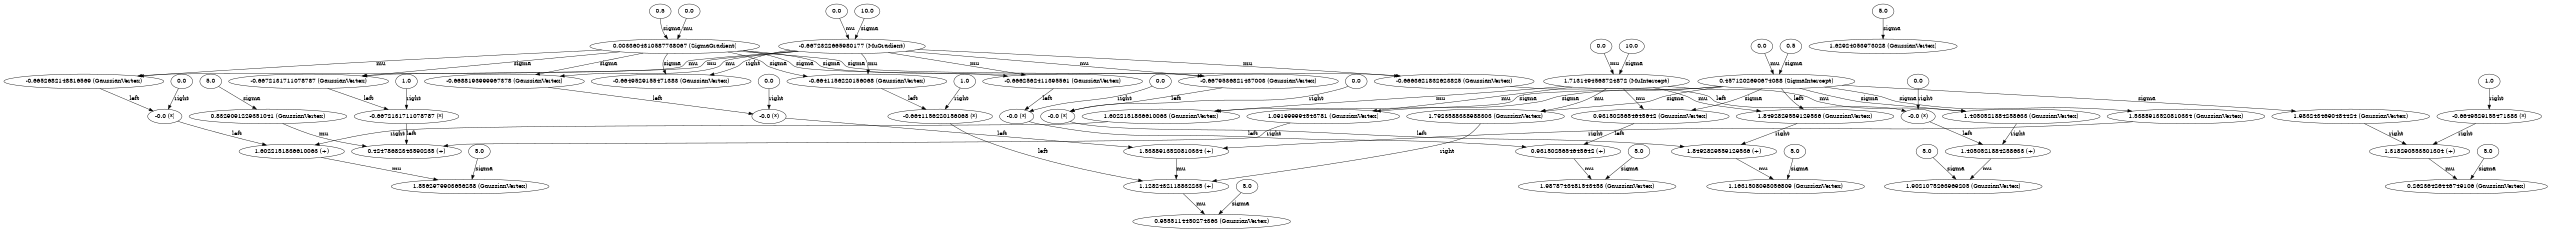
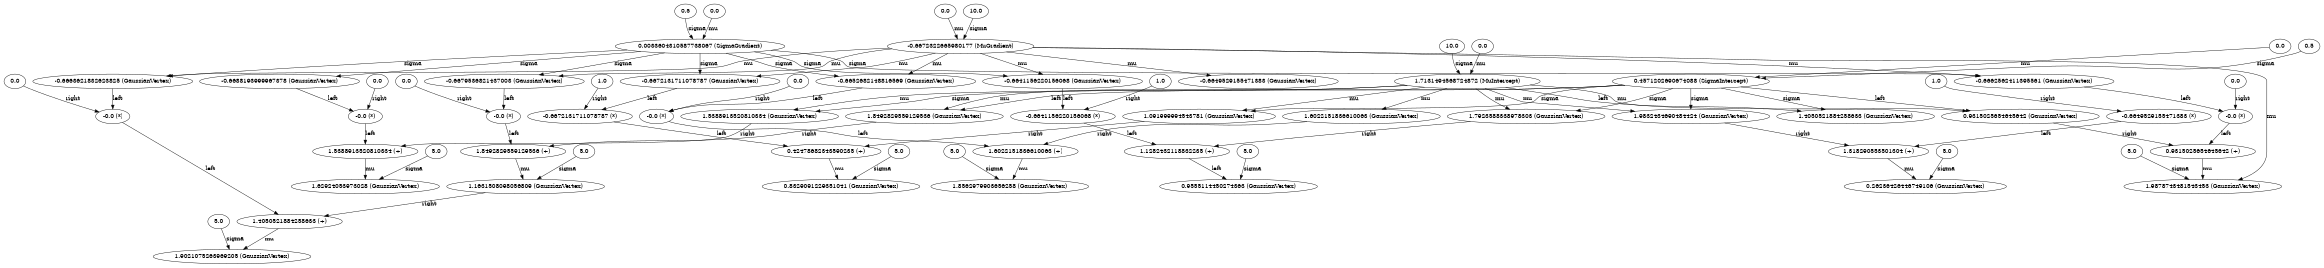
edge "0.0033604310587738067 (SigmaGradient)" -> "-0.6649529155471383 (GaussianVertex)": removed, label "sigma"
edge "0.0033604310587738067 (SigmaGradient)" -> "-0.6652682148816569 (GaussianVertex)": label "mu" -> "sigma"
edge "-0.6672322665980177 (MuGradient)" -> "-0.6649529155471383 (GaussianVertex)": label "right" -> "mu"
edge "-0.6672322665980177 (MuGradient)" -> "-0.6688193999967378 (GaussianVertex)": now "-0.6672322665980177 (MuGradient)" -> "1.9878743481543453 (GaussianVertex)"
edge "1.7131494568724872 (MuIntercept)" -> "1.5388913520810334 (GaussianVertex)": added, label "mu"
edge "0.4571202690674088 (SigmaIntercept)" -> "0.9315025654645642 (GaussianVertex)": label "sigma" -> "left"
edge "1.7131494568724872 (MuIntercept)" -> "1.4050521884258633 (GaussianVertex)": label "mu" -> "left"
edge "0.4571202690674088 (SigmaIntercept)" -> "1.6022151836610063 (GaussianVertex)": removed, label "sigma"
edge "1.7131494568724872 (MuIntercept)" -> "1.9832434690484424 (GaussianVertex)": added, label "mu"
node "1.7923588338988303 (GaussianVertex)": label "1.7923588338988303 (GaussianVertex)" -> "1.7923588338978303 (GaussianVertex)"
edge "1.4050521884258633 (GaussianVertex)" -> "1.4050521884258633 (+)": now "1.1631508098056809 (GaussianVertex)" -> "1.4050521884258633 (+)"
edge "0.9315025654645642 (GaussianVertex)" -> "0.9315025654645642 (+)": label "left" -> "right"
edge "-0.6649529155471383 (*)" -> "1.318290553501304 (+)": label "right" -> "left"
edge "0.8329091229351041 (GaussianVertex)" -> "0.42478682343590235 (+)": reversed
edge "1.5388913520810334 (+)" -> "1.1282432118832235 (+)": now "1.5388913520810334 (+)" -> "1.62924053973028 (GaussianVertex)"
edge "1.1282432118832235 (+)" -> "0.9555114450274363 (GaussianVertex)": label "mu" -> "left"
